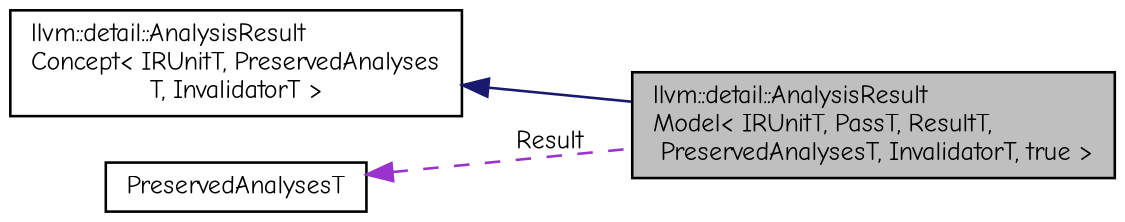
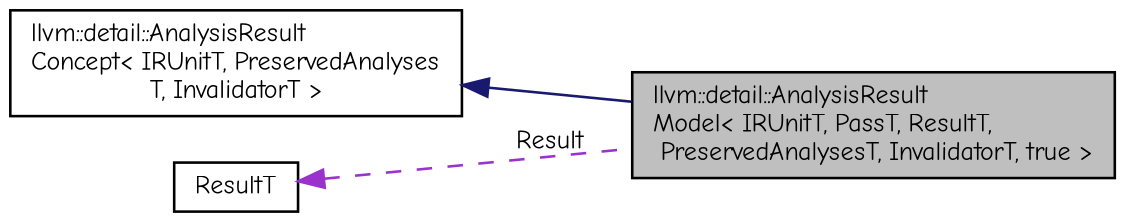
node "PreservedAnalysesT": label "PreservedAnalysesT" -> "ResultT"
